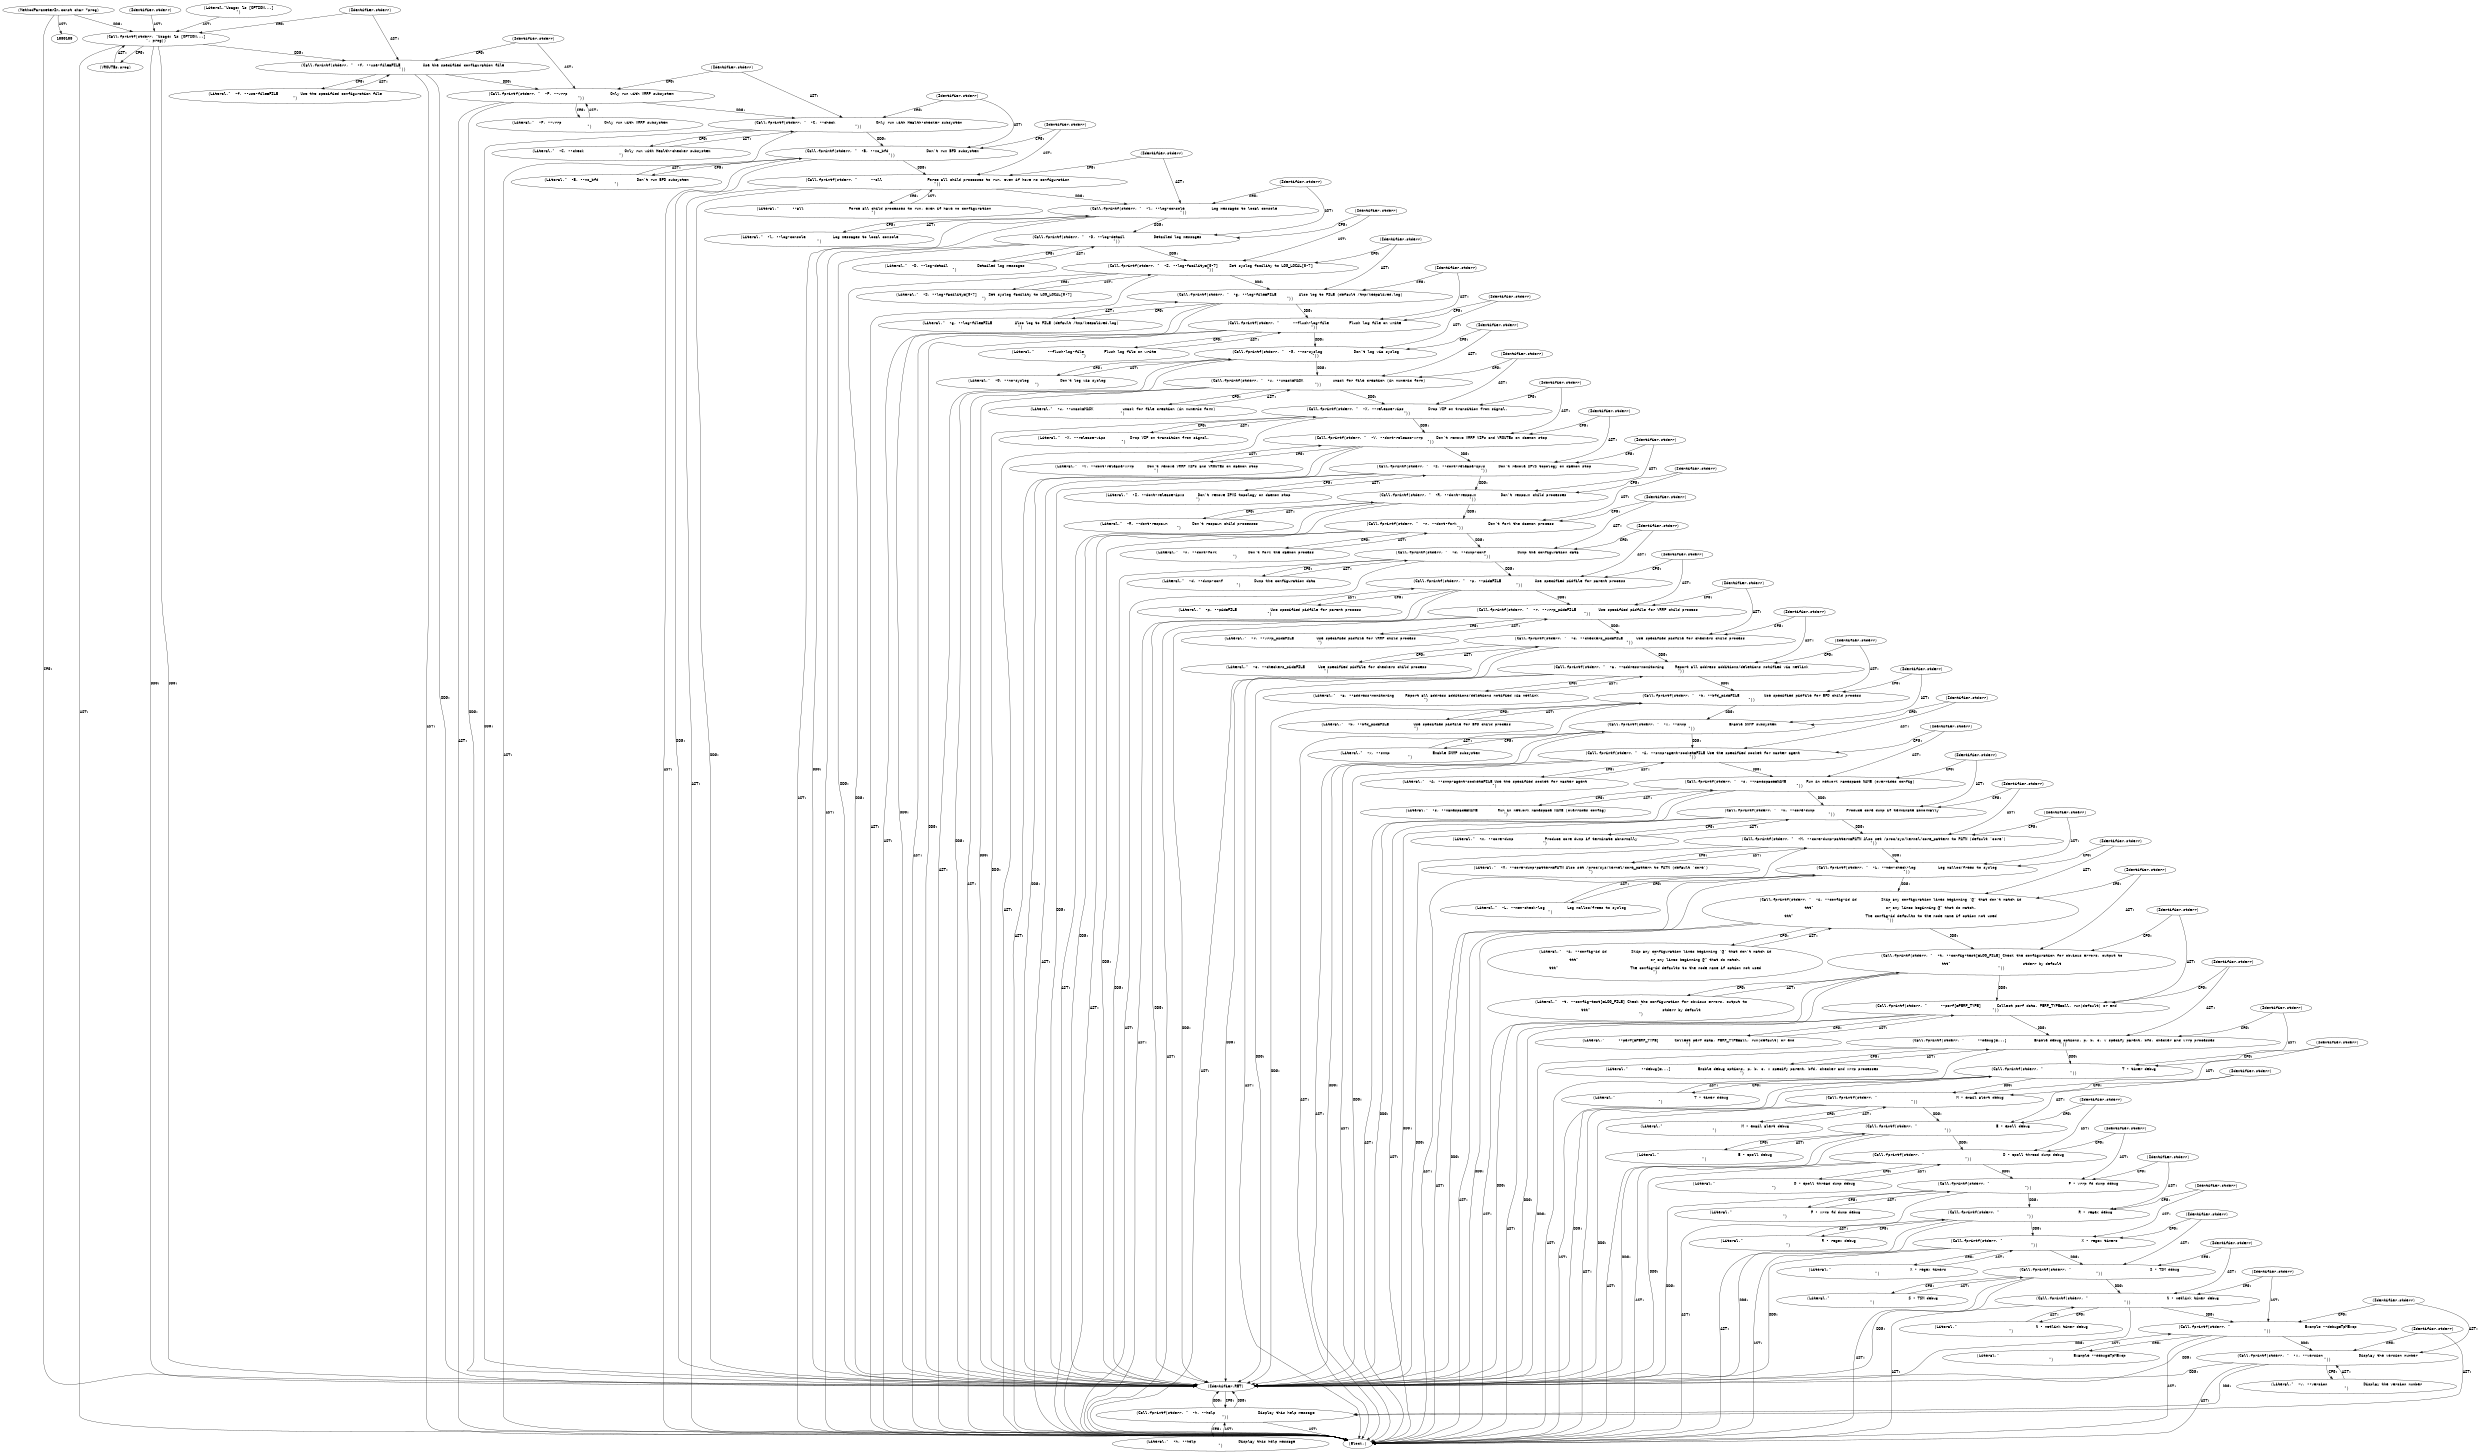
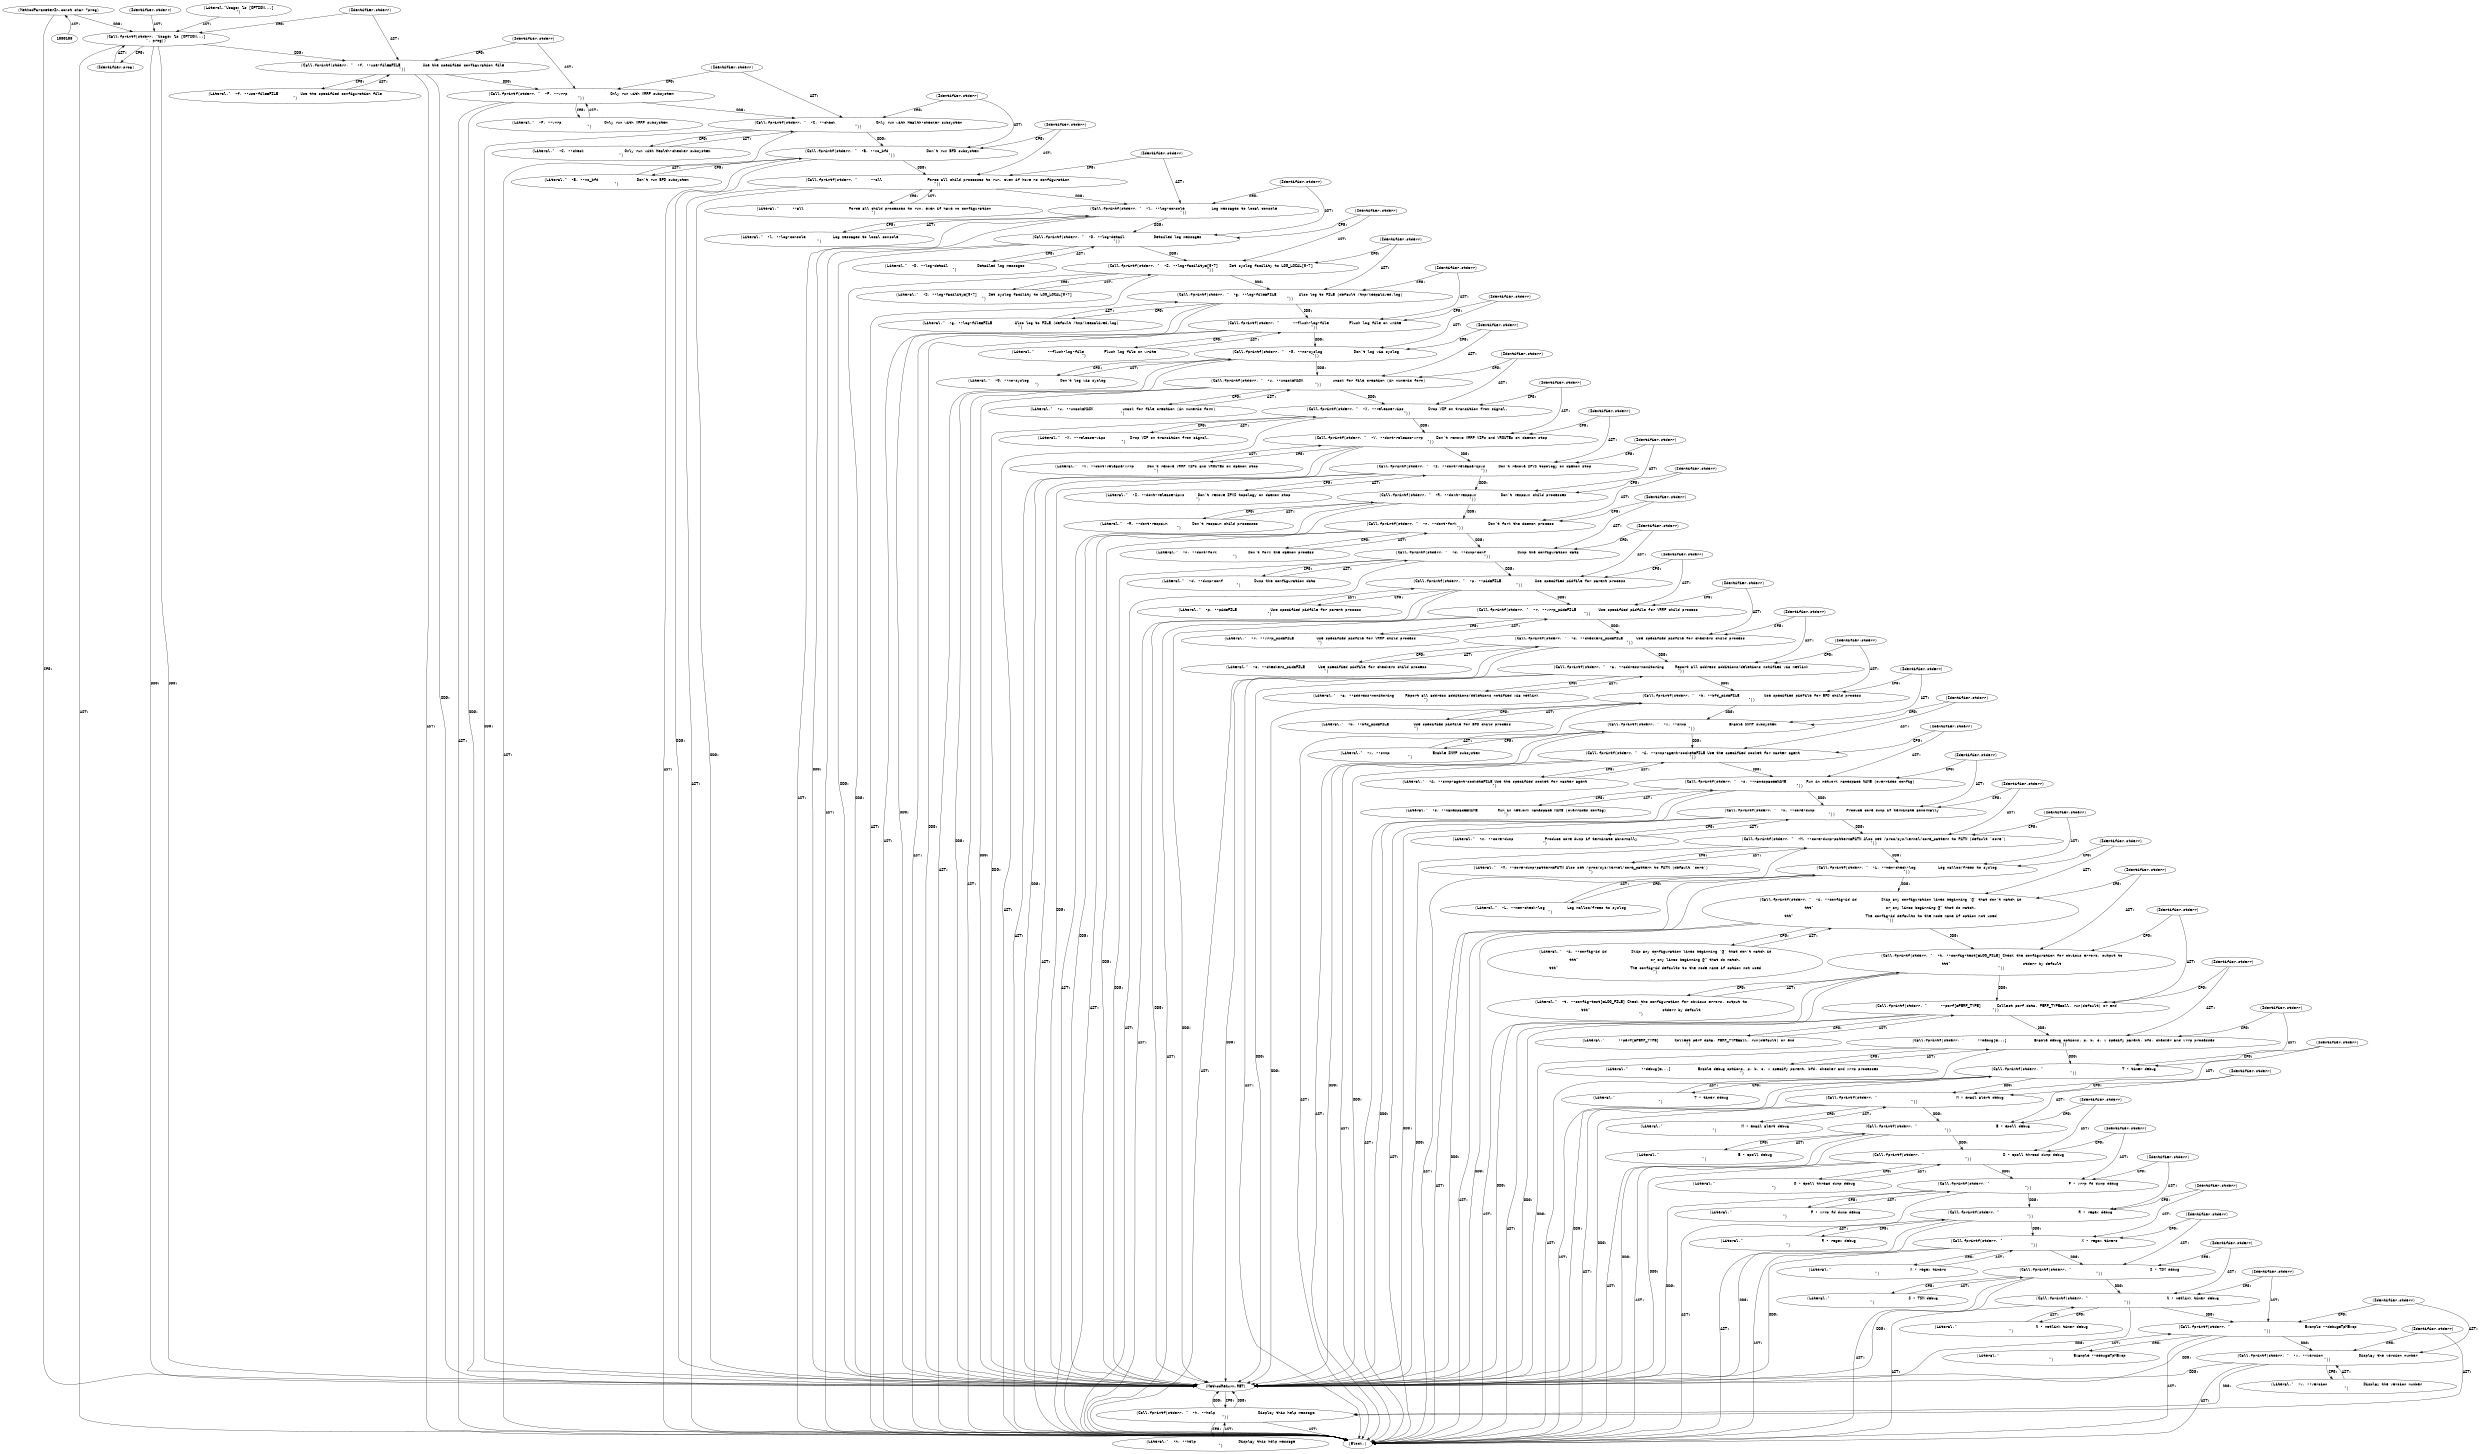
edge "(MethodParameterIn,const char *prog)" -> "1000100": reversed
node "(VROUTEs,prog)": label "(VROUTEs,prog)" -> "(Identifier,prog)"
node "(Identifier,RET)": label "(Identifier,RET)" -> "(MethodReturn,RET)"
